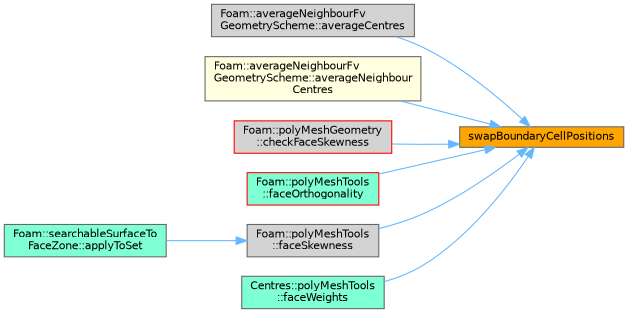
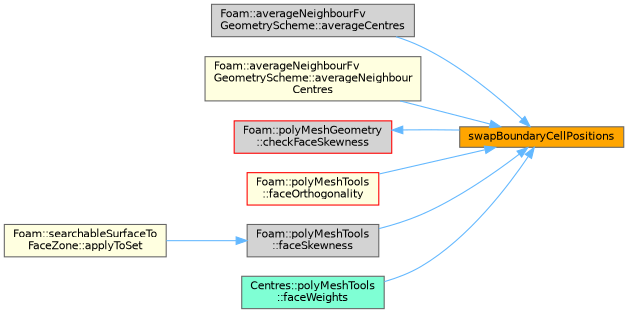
edge "Foam::polyMeshGeometry ::checkFaceSkewness" -> "swapBoundaryCellPositions": reversed
node "Foam::polyMeshTools ::faceOrthogonality": fillcolor aquamarine -> lightyellow
node "Foam::searchableSurfaceTo FaceZone::applyToSet": fillcolor aquamarine -> lightyellow
